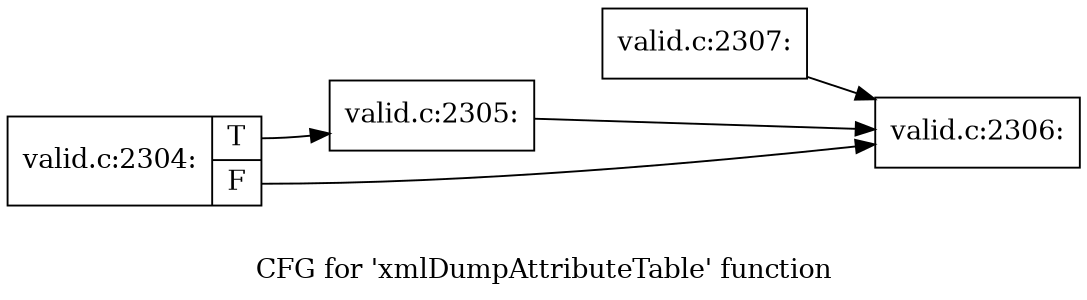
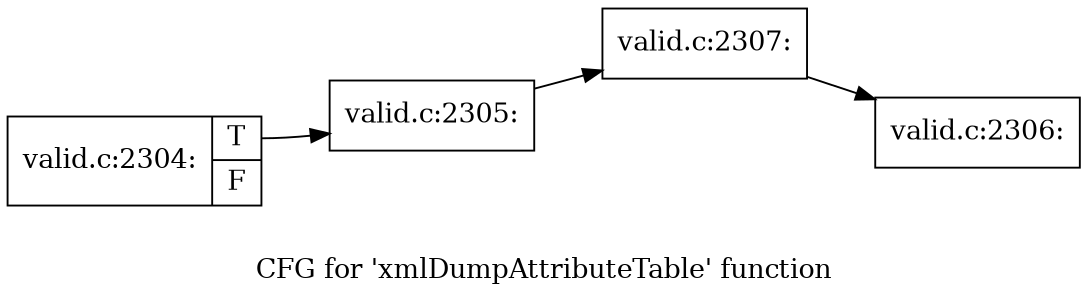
edge "valid.c:2305:" -> "valid.c:2306:": now "valid.c:2305:" -> "valid.c:2307:"
edge "valid.c:2304:" -> "valid.c:2306:": removed
